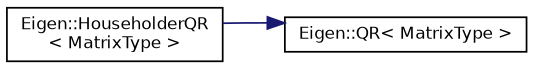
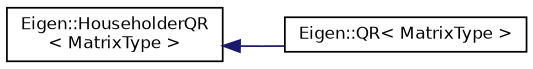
edge "Eigen::HouseholderQR < MatrixType >" -> "Eigen::QR< MatrixType >": reversed
